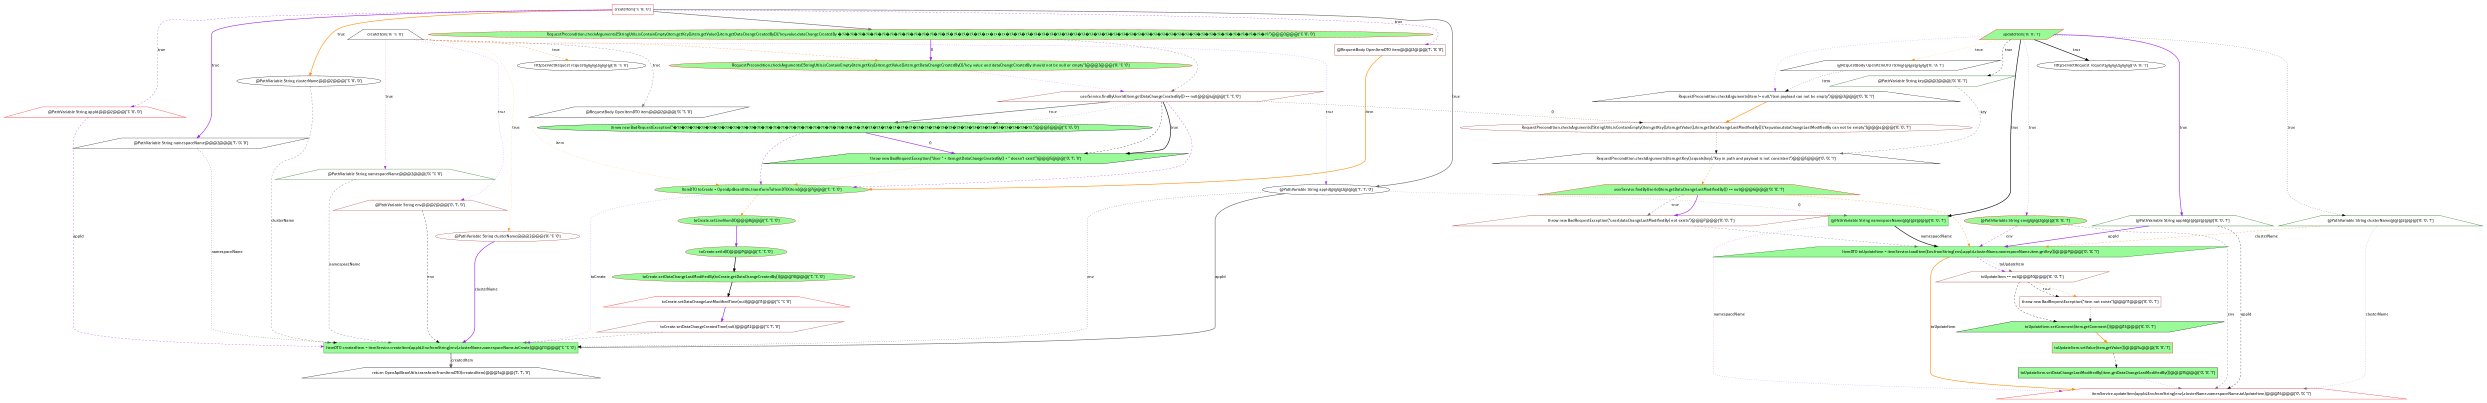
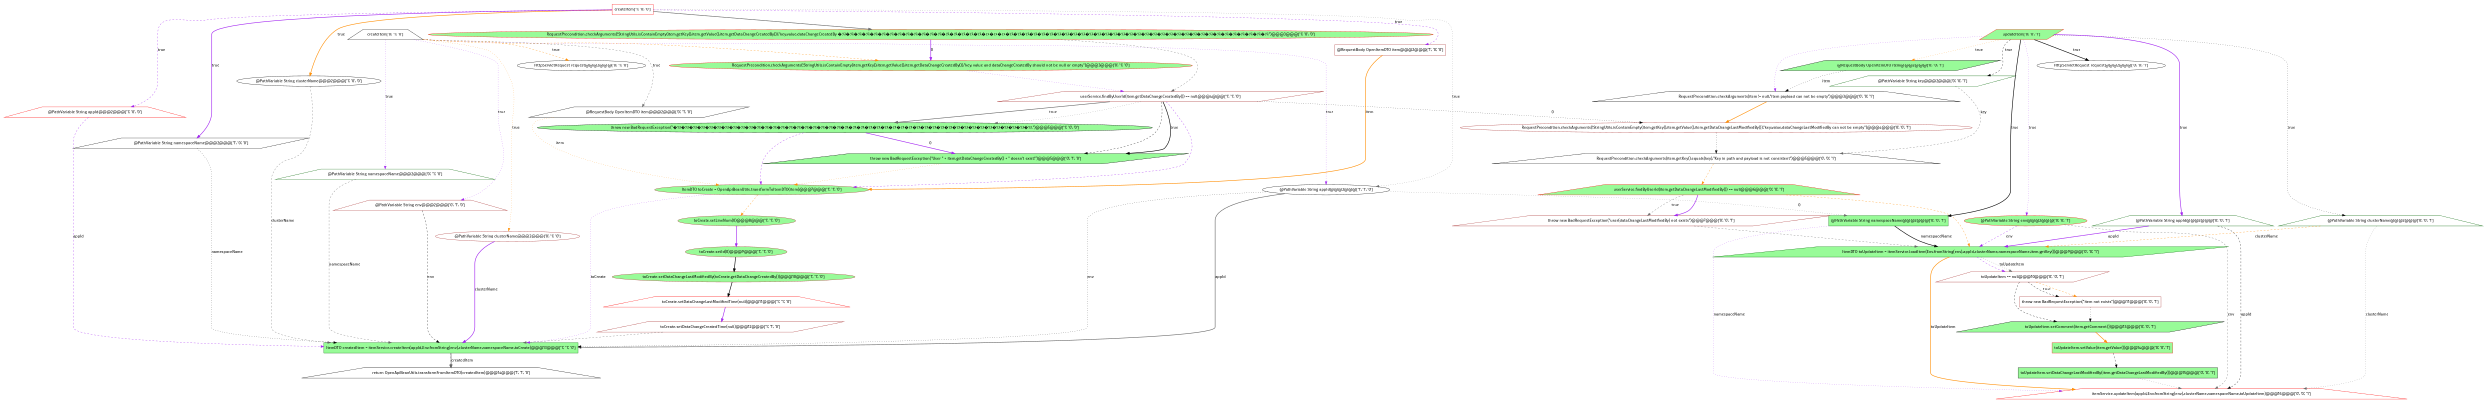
edge "createItem['1', '0', '0']" -> "@PathVariable String appId@@@2@@@['1', '1', '0']": style bold -> dotted
node "@RequestBody OpenItemDTO item@@@2@@@['0', '0', '1']": fillcolor white -> palegreen
